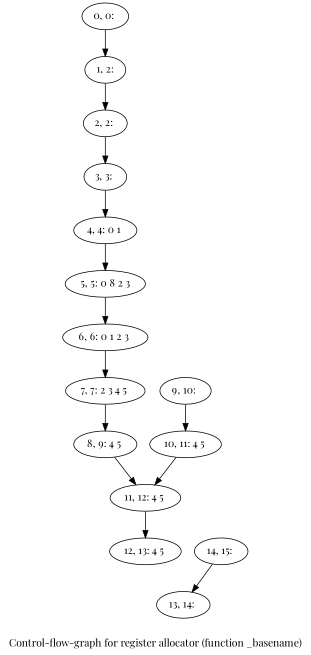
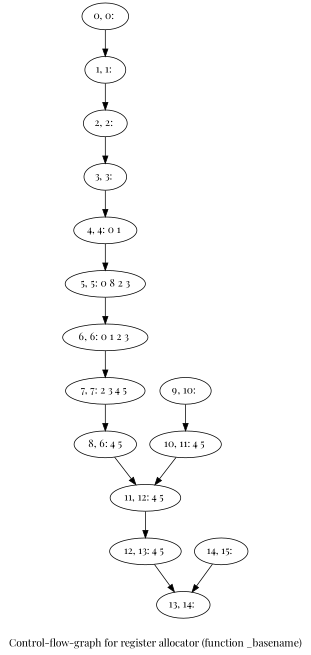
node "1, 2:": label "1, 2:" -> "1, 1:"
node "8, 9: 4 5": label "8, 9: 4 5" -> "8, 6: 4 5"
edge "12, 13: 4 5" -> "13, 14:": added
